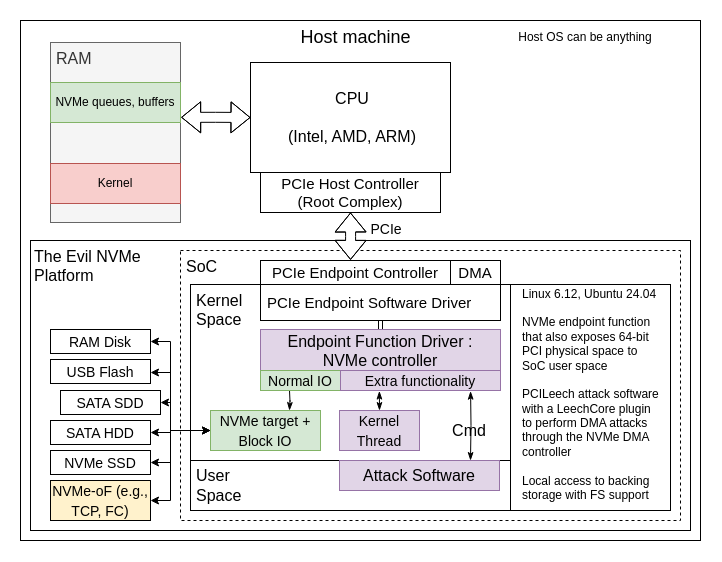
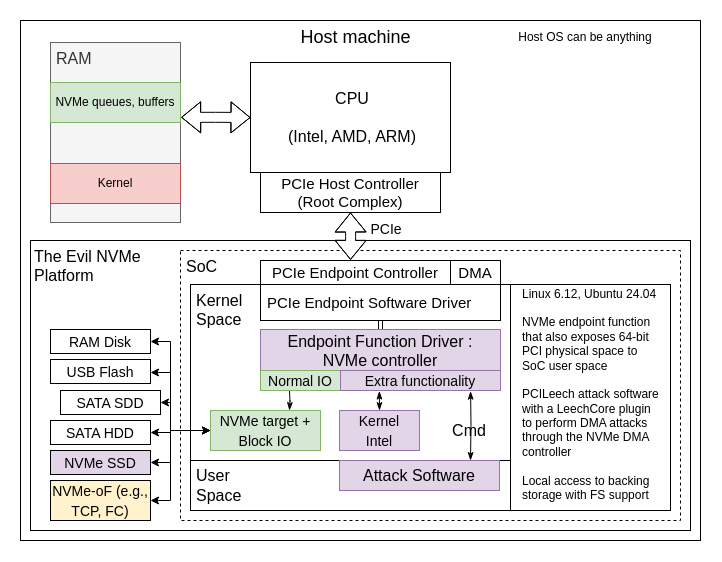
node "Kernel Thread": label "Kernel Thread" -> "Kernel Intel"
node "NVMe SSD": fillcolor #ffffff -> #e1d5e7
